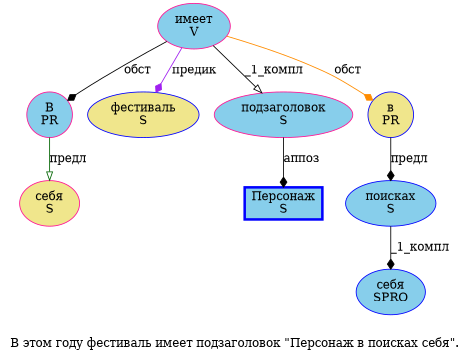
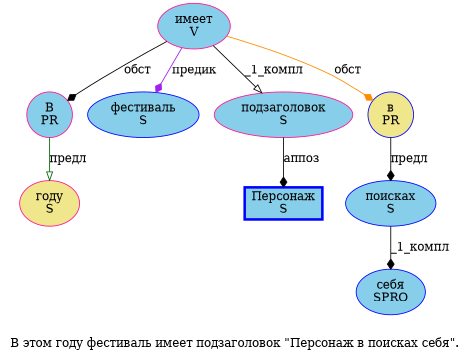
node "фестиваль S": fillcolor khaki -> skyblue
node "себя S": label "себя S" -> "году S"
